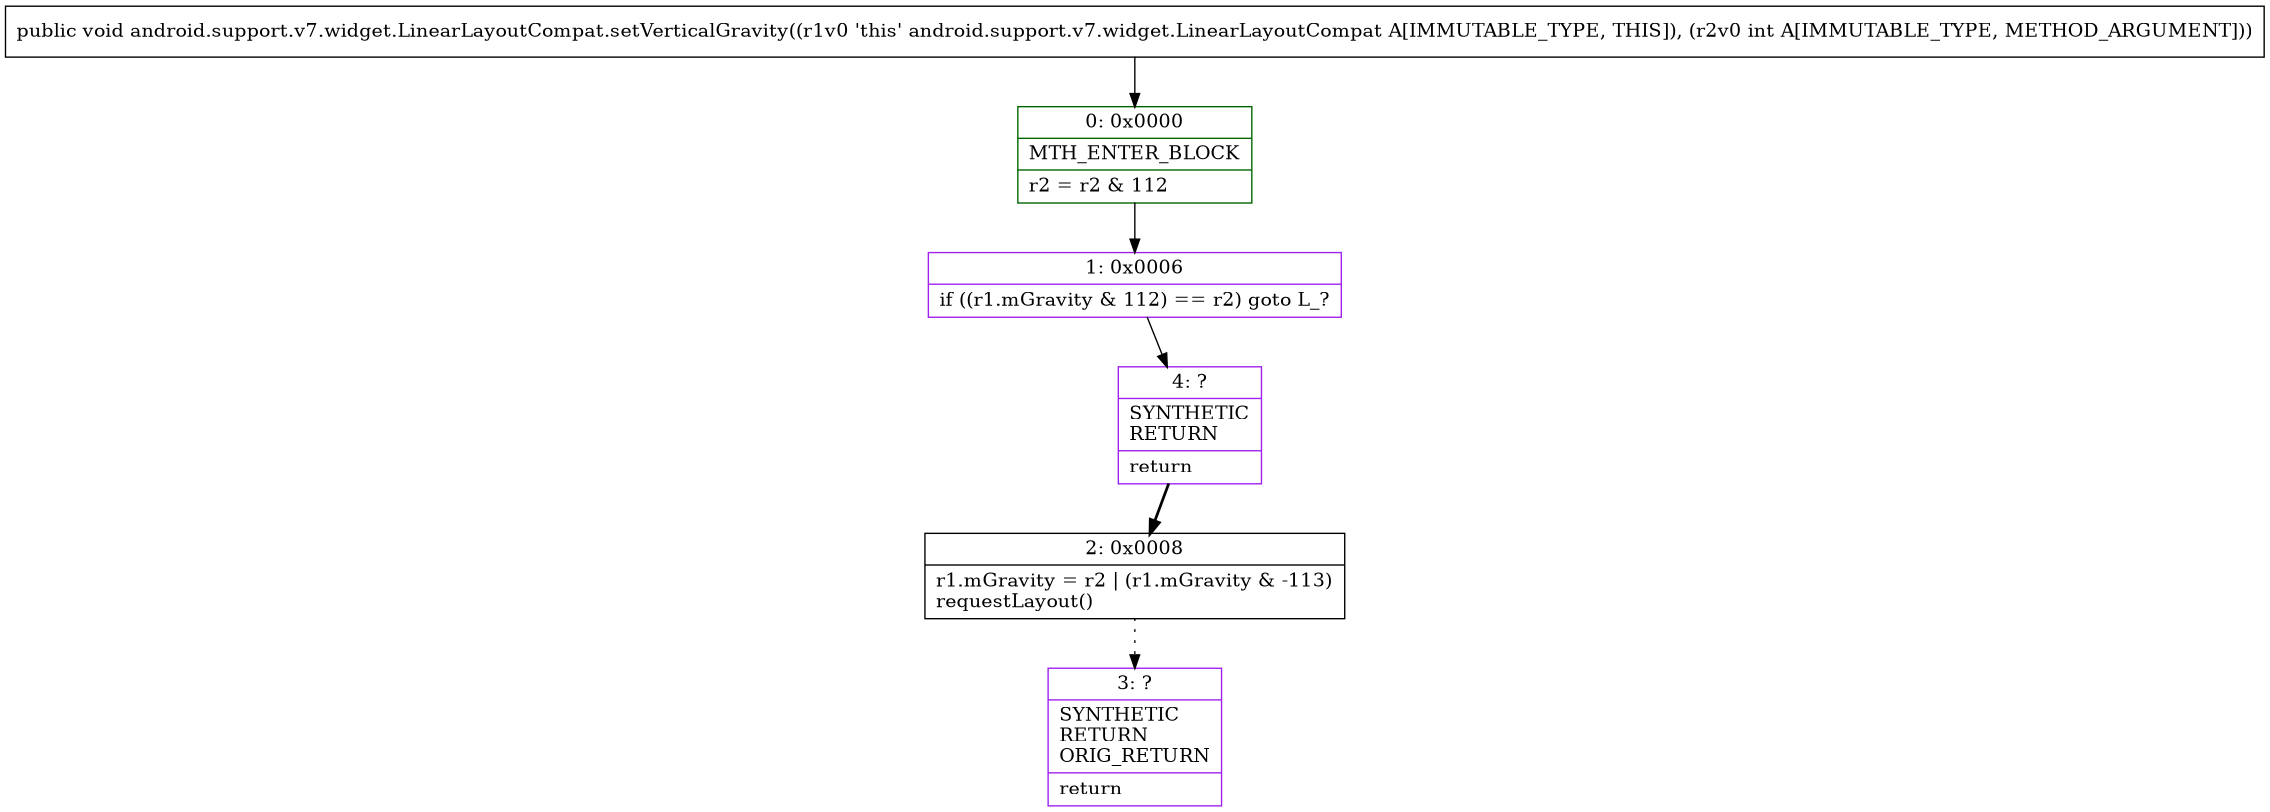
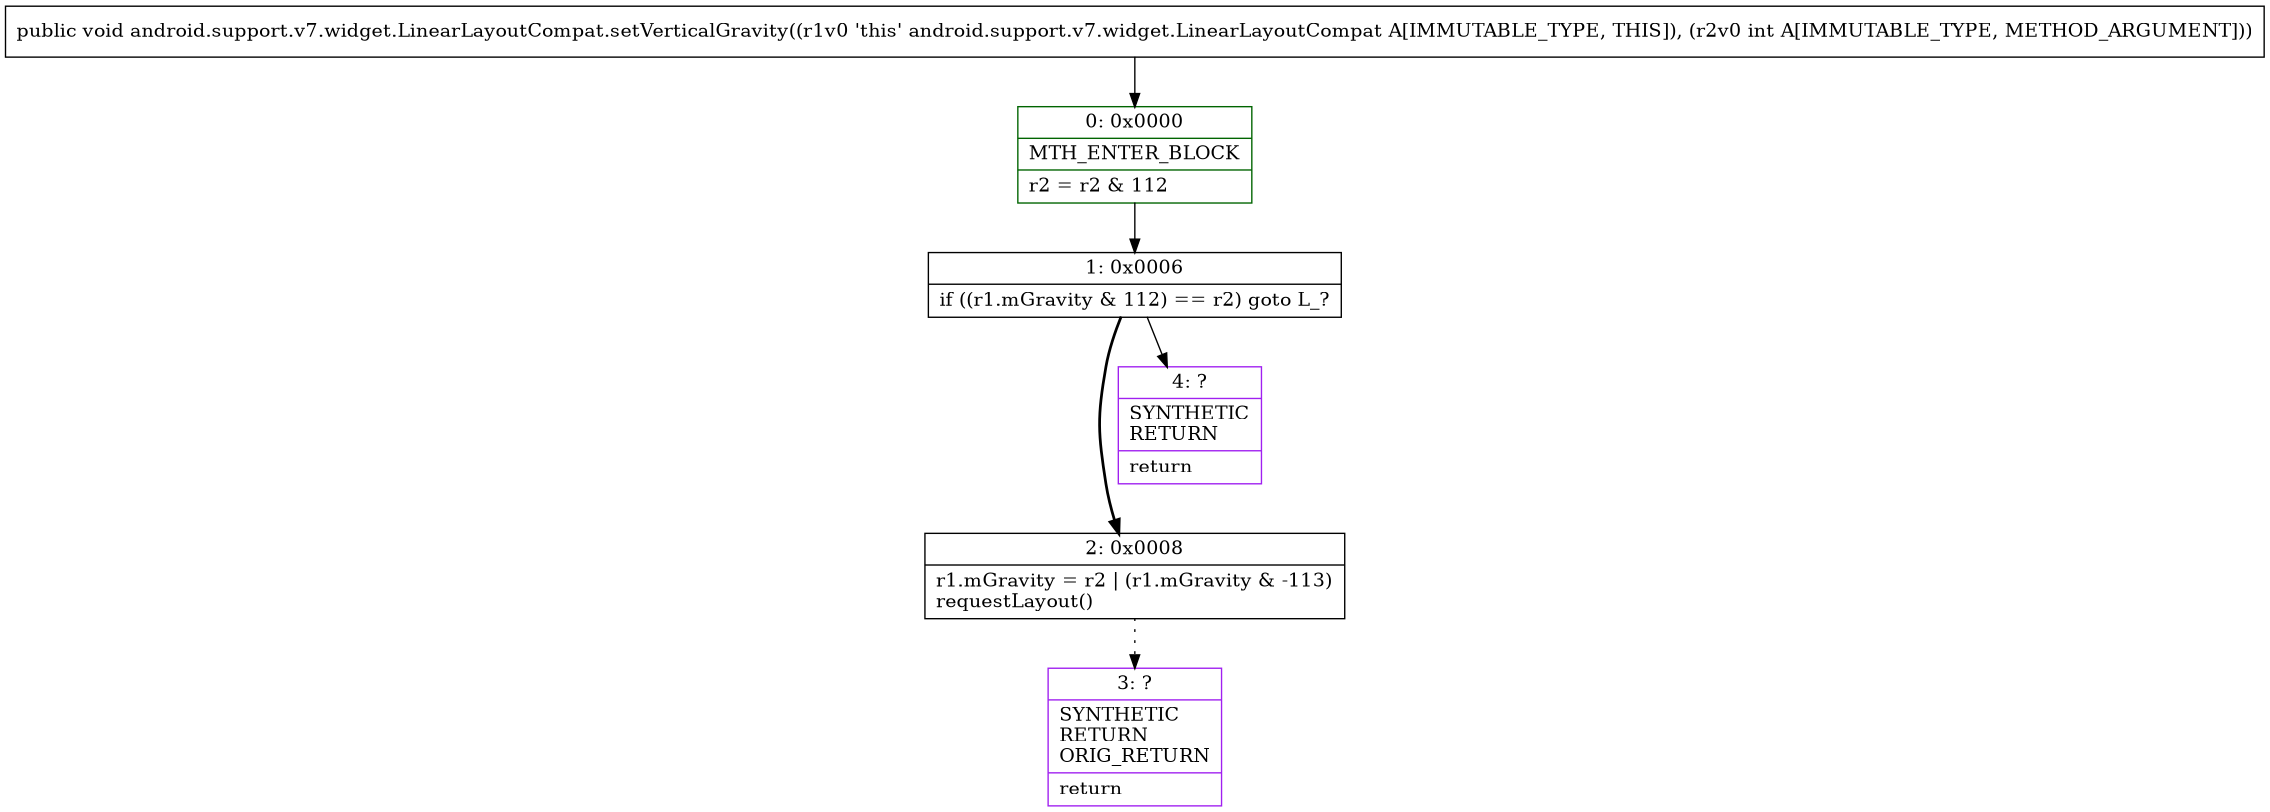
node "1: 0x0006": color purple -> black
edge "4: ?" -> "2: 0x0008": now "1: 0x0006" -> "2: 0x0008"
